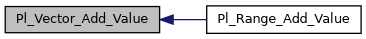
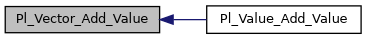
node "Pl_Range_Add_Value": label "Pl_Range_Add_Value" -> "Pl_Value_Add_Value"
